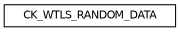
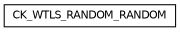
node "CK_WTLS_RANDOM_DATA": label "CK_WTLS_RANDOM_DATA" -> "CK_WTLS_RANDOM_RANDOM"
